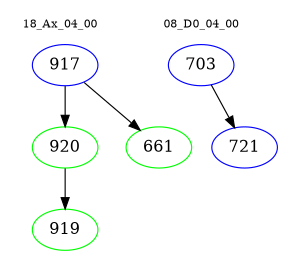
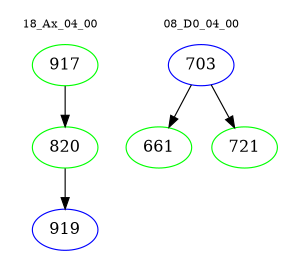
node "917": color blue -> green
edge "917" -> "661": now "703" -> "661"
node "920": label "920" -> "820"
node "721": color blue -> green
node "919": color green -> blue
